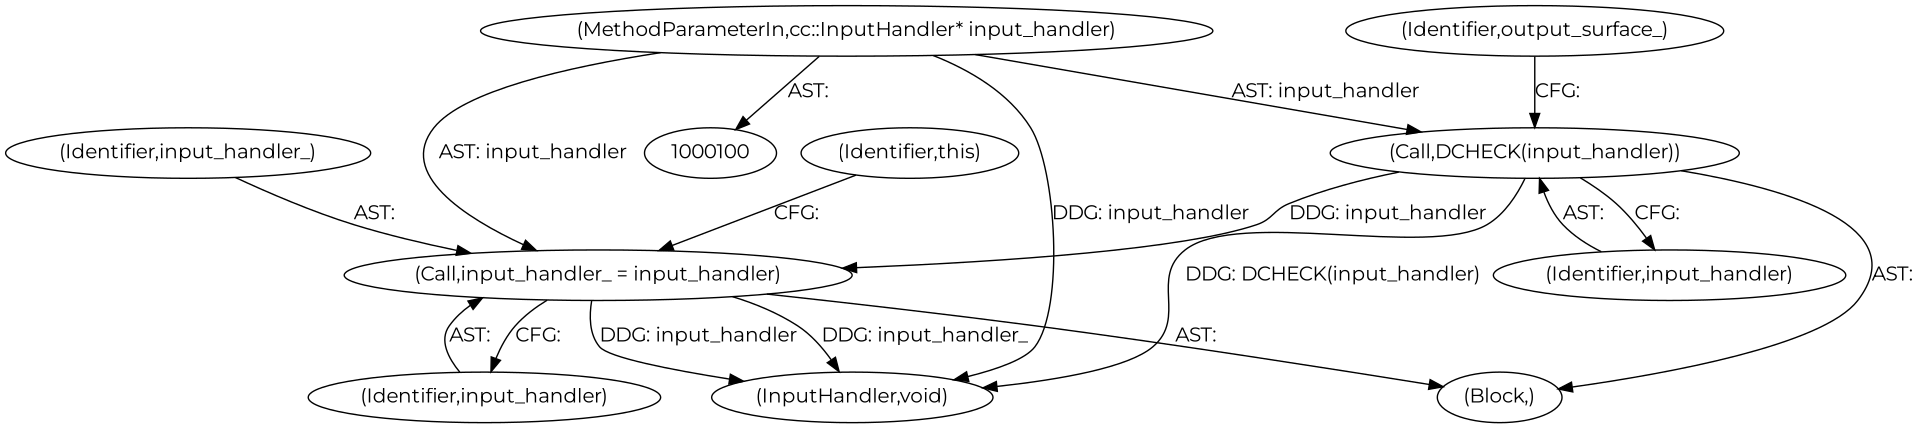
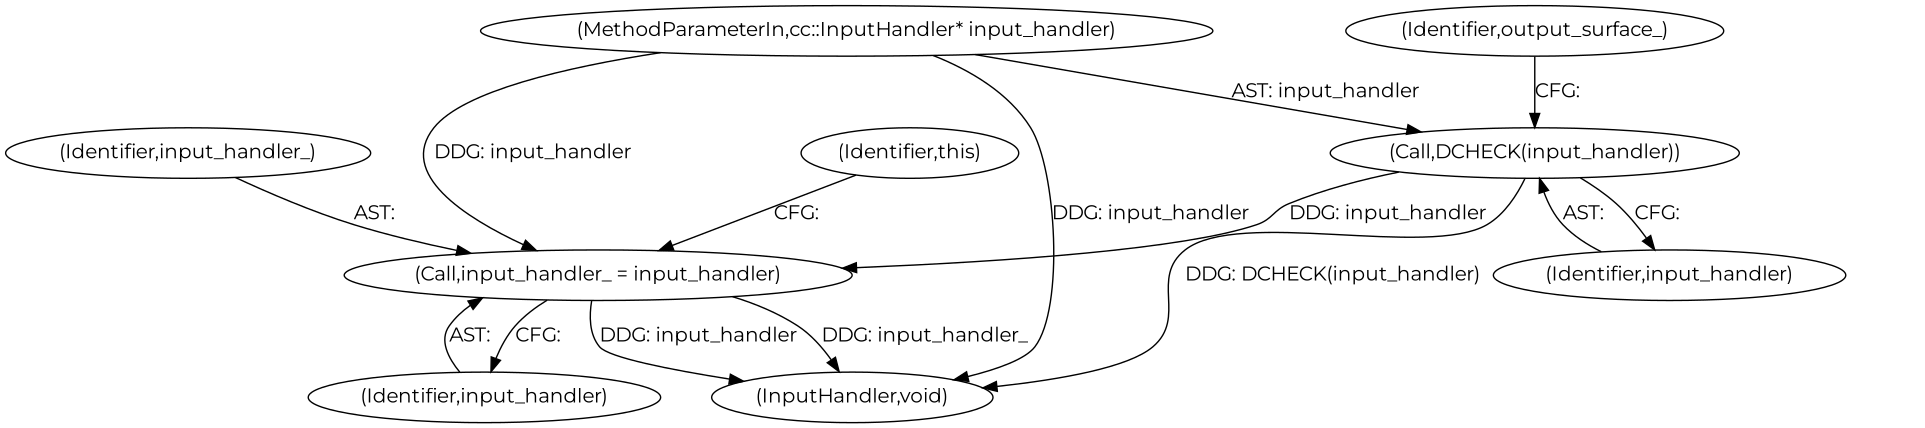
edge "(MethodParameterIn,cc::InputHandler* input_handler)" -> "(Call,input_handler_ = input_handler)": label "AST: input_handler" -> "DDG: input_handler"
node "1000100": removed
node "(Block,)": removed
